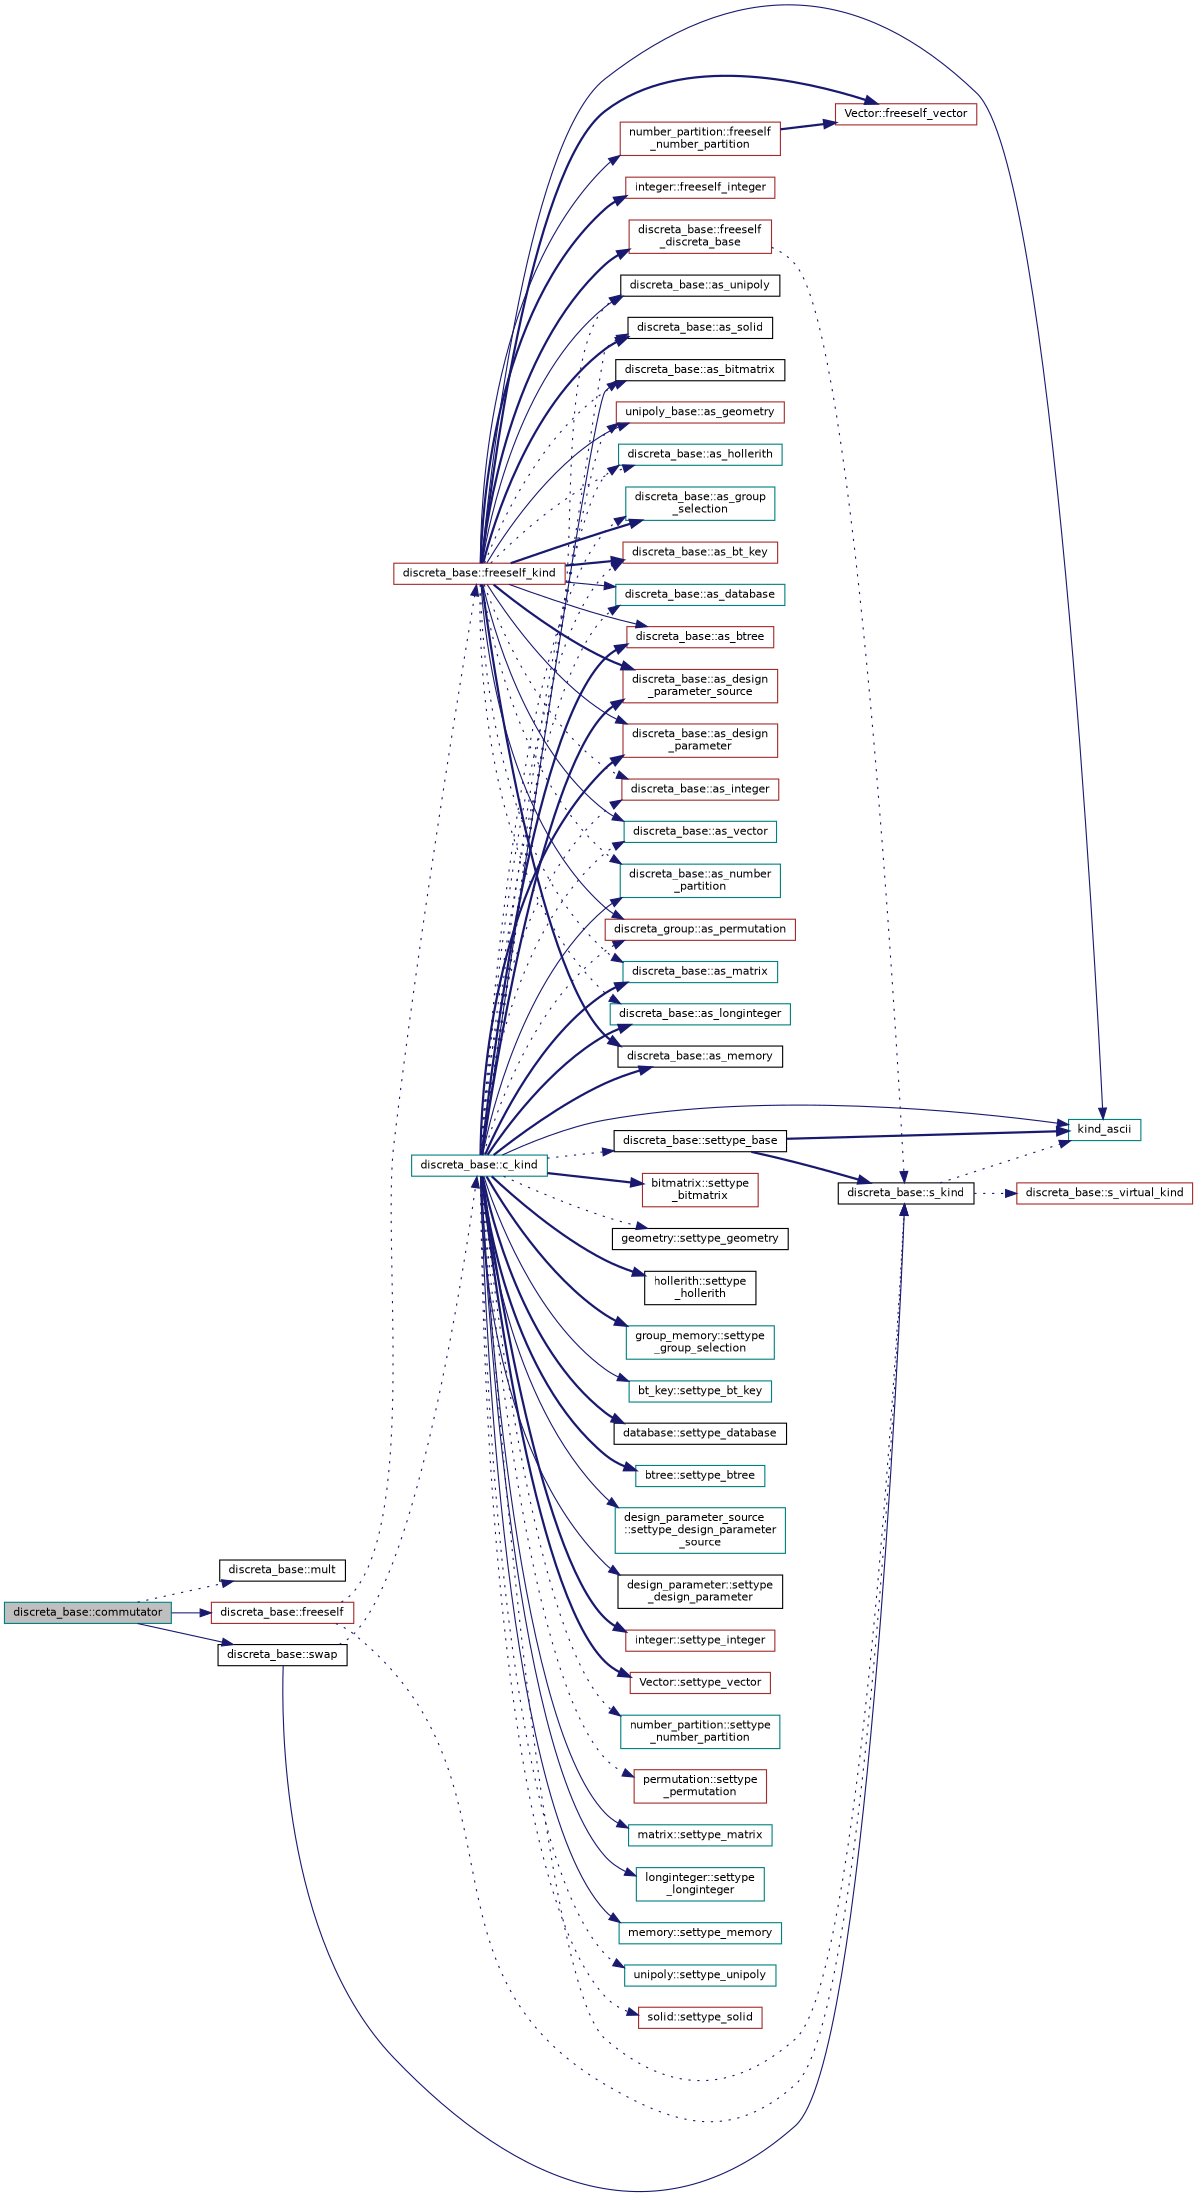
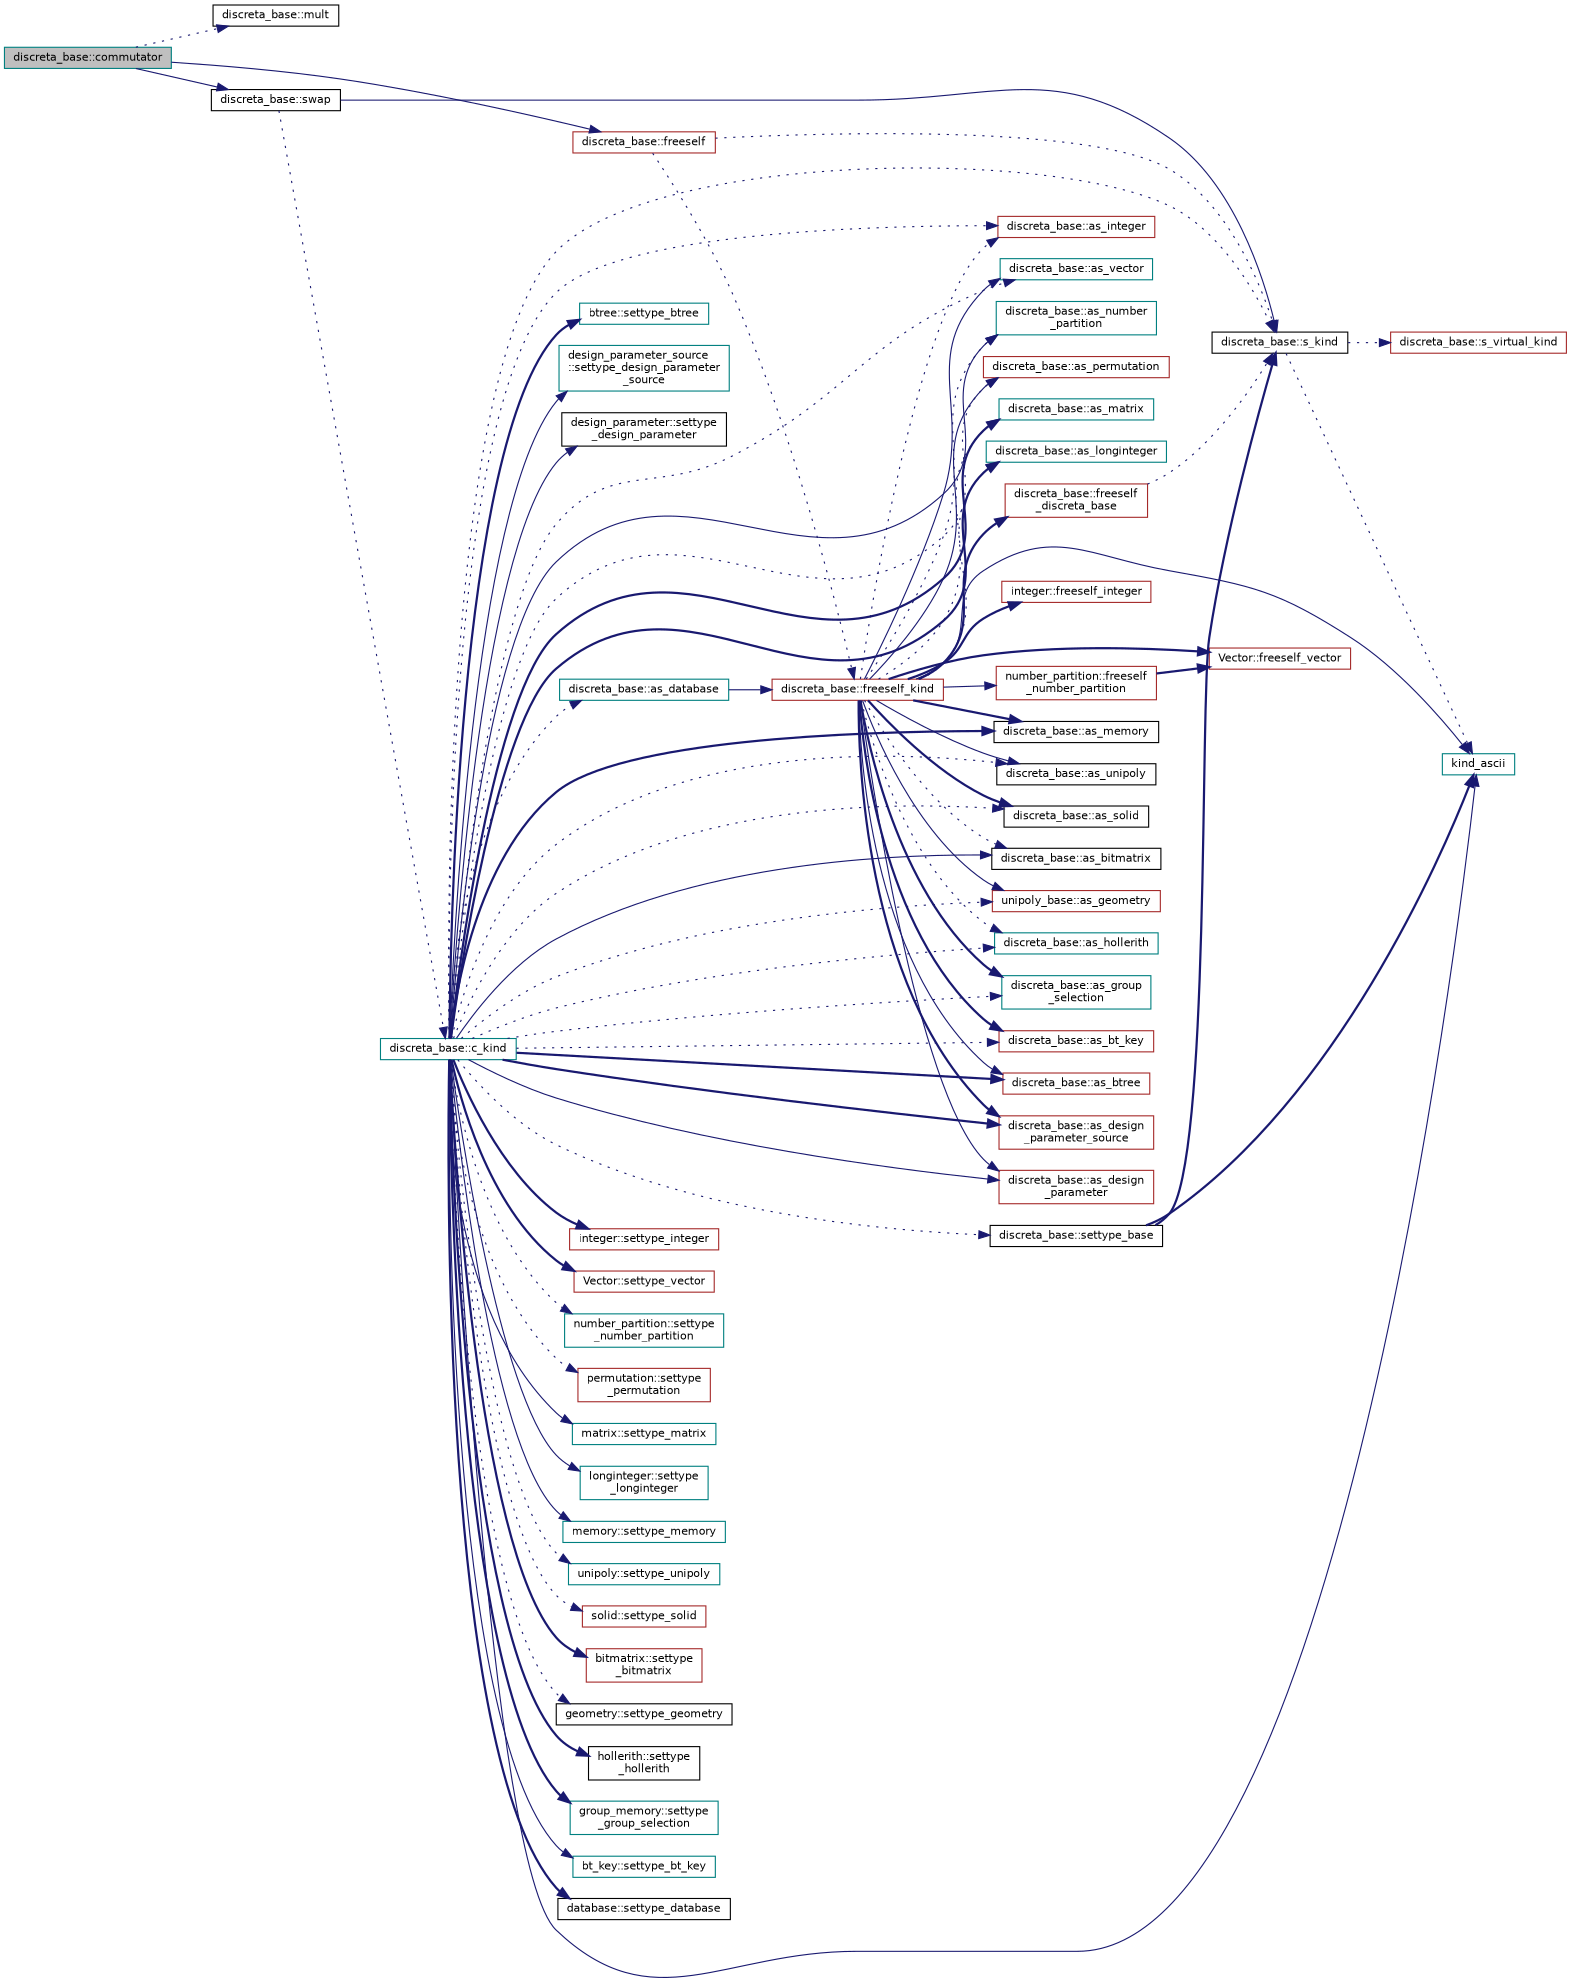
edge "discreta_base::freeself_kind" -> "discreta_base::as_database": reversed
node "discreta_group::as_permutation": label "discreta_group::as_permutation" -> "discreta_base::as_permutation"
edge "discreta_base::c_kind" -> "discreta_base::as_design _parameter": style bold -> solid
